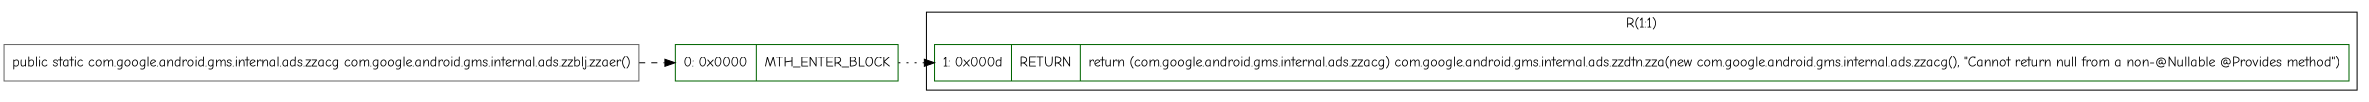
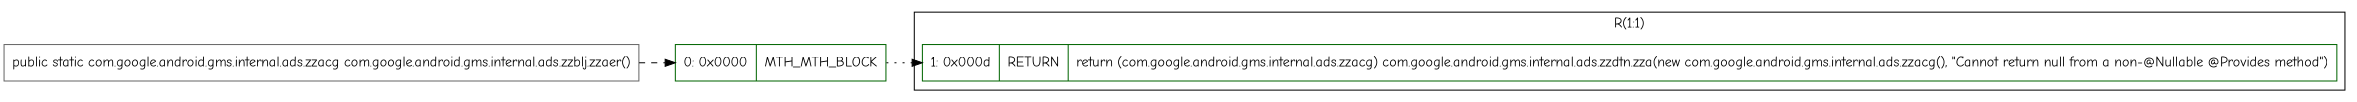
node "0: 0x0000": text "MTH_ENTER_BLOCK" -> "MTH_MTH_BLOCK"
